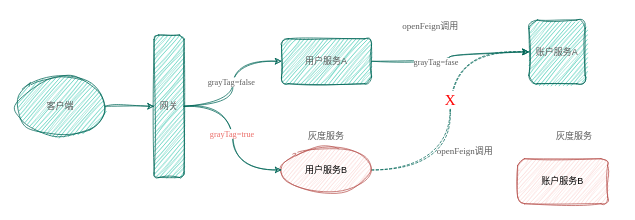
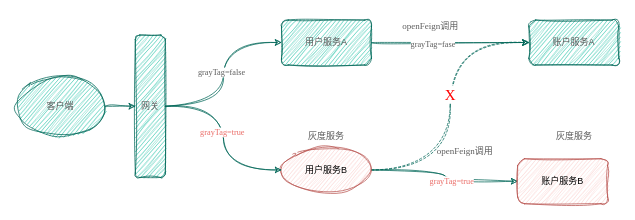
node "账户服务A": size 56x64 -> 90x45
node "用户服务A": moved (327, 61) -> (327, 42)
node "网关": moved (169, 106) -> (150, 106)
edge "用户服务B" -> "账户服务B": added, label "grayTag=true"
